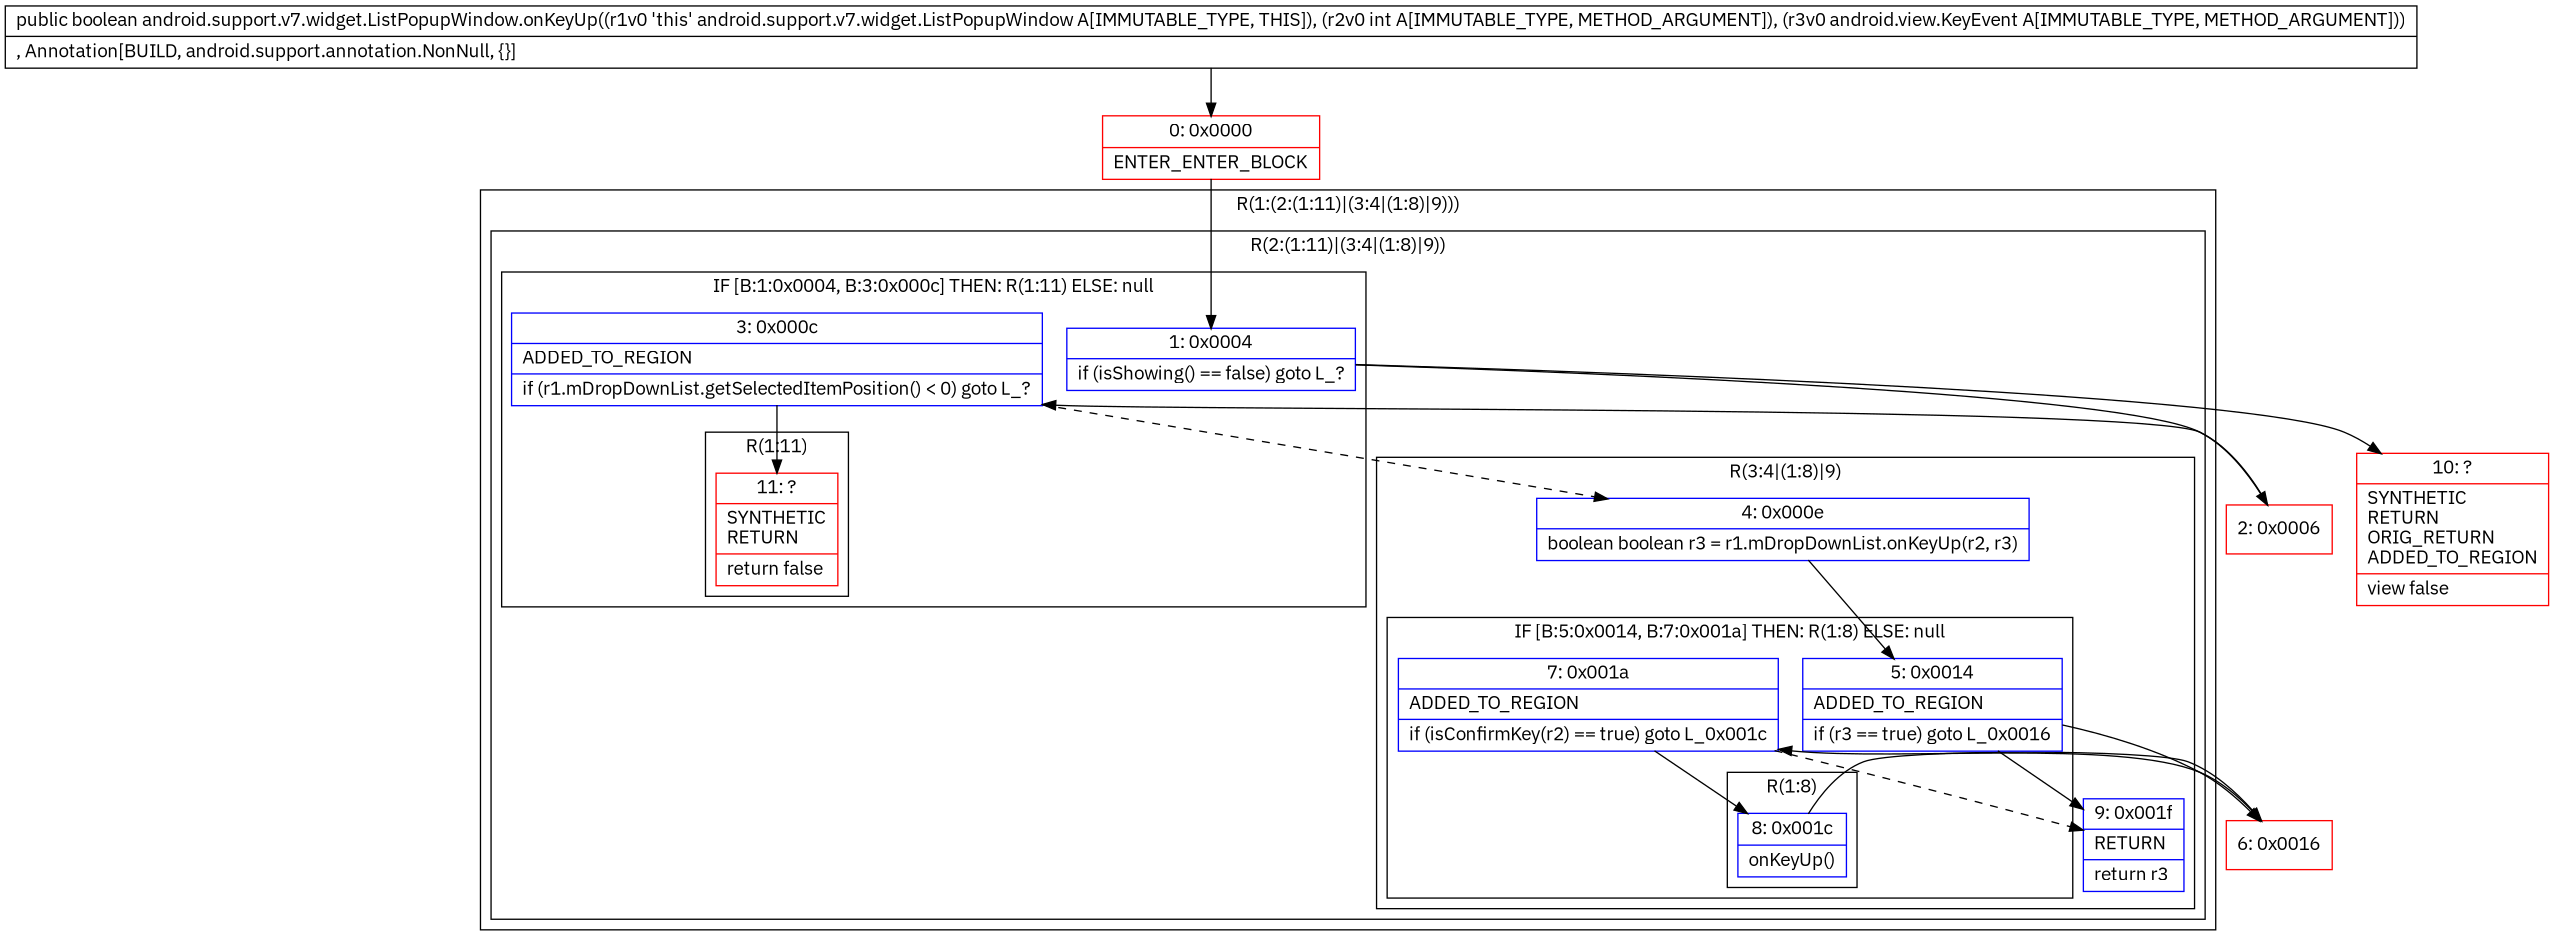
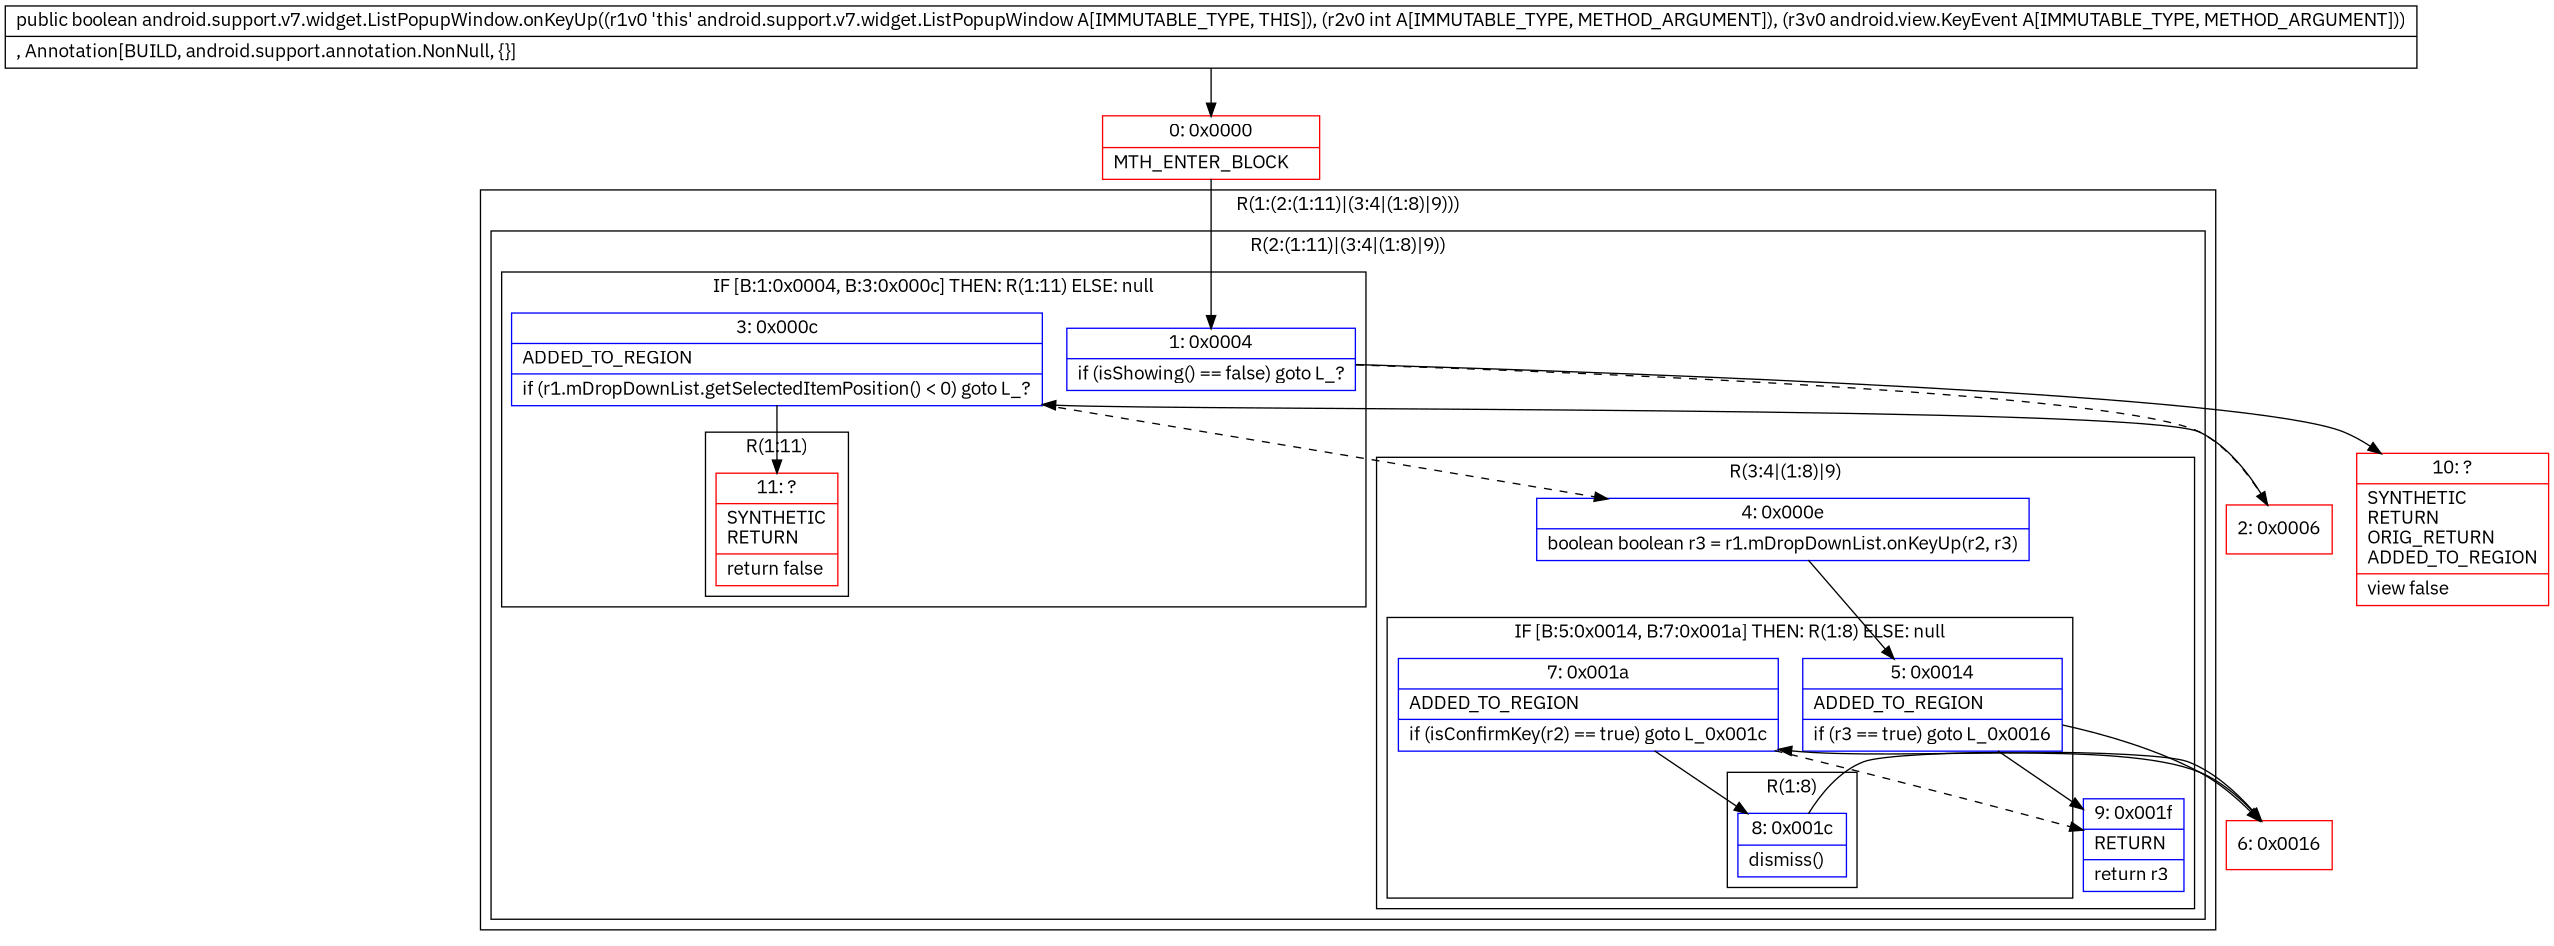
node "0: 0x0000": text "ENTER_ENTER_BLOCK" -> "MTH_ENTER_BLOCK"
edge "1: 0x0004" -> "2: 0x0006": style solid -> dashed
node "8: 0x001c": text "onKeyUp()" -> "dismiss()"
